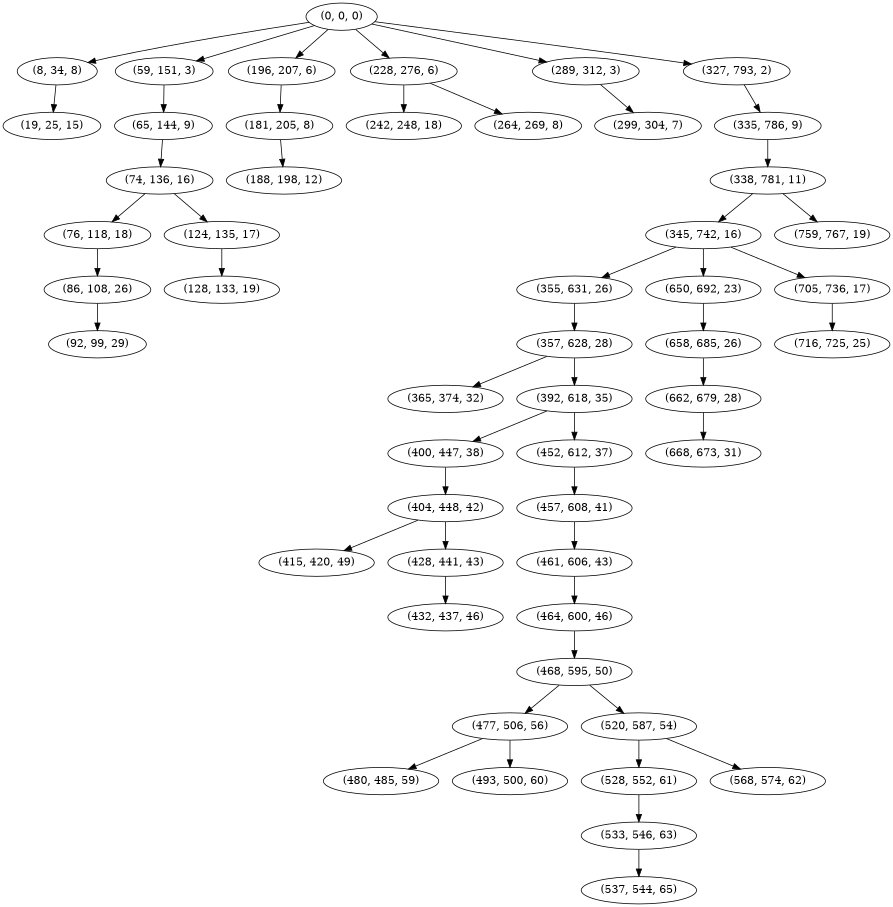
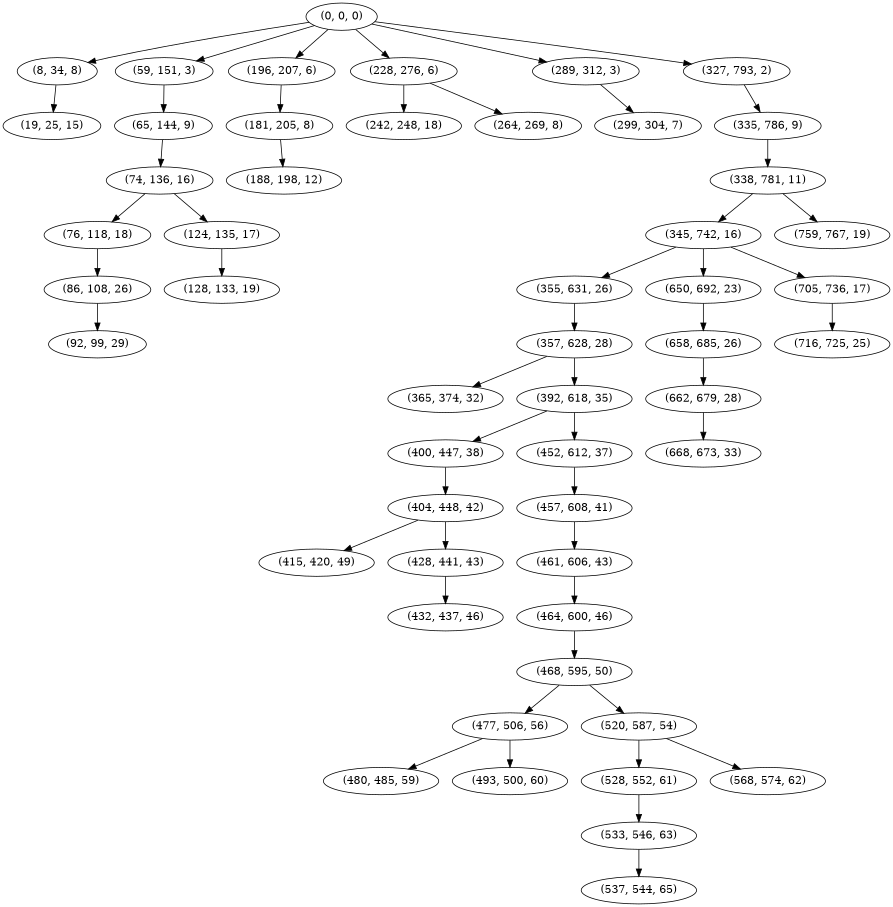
node "(668, 673, 31)": label "(668, 673, 31)" -> "(668, 673, 33)"
